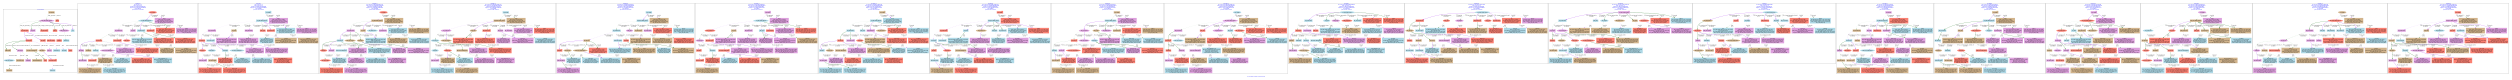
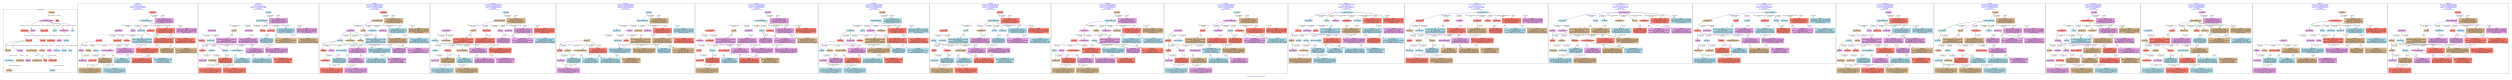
node "artdesc": fillcolor salmon -> lightblue
node "credittext": fillcolor salmon -> plum
node "artyear": fillcolor salmon -> lightblue
